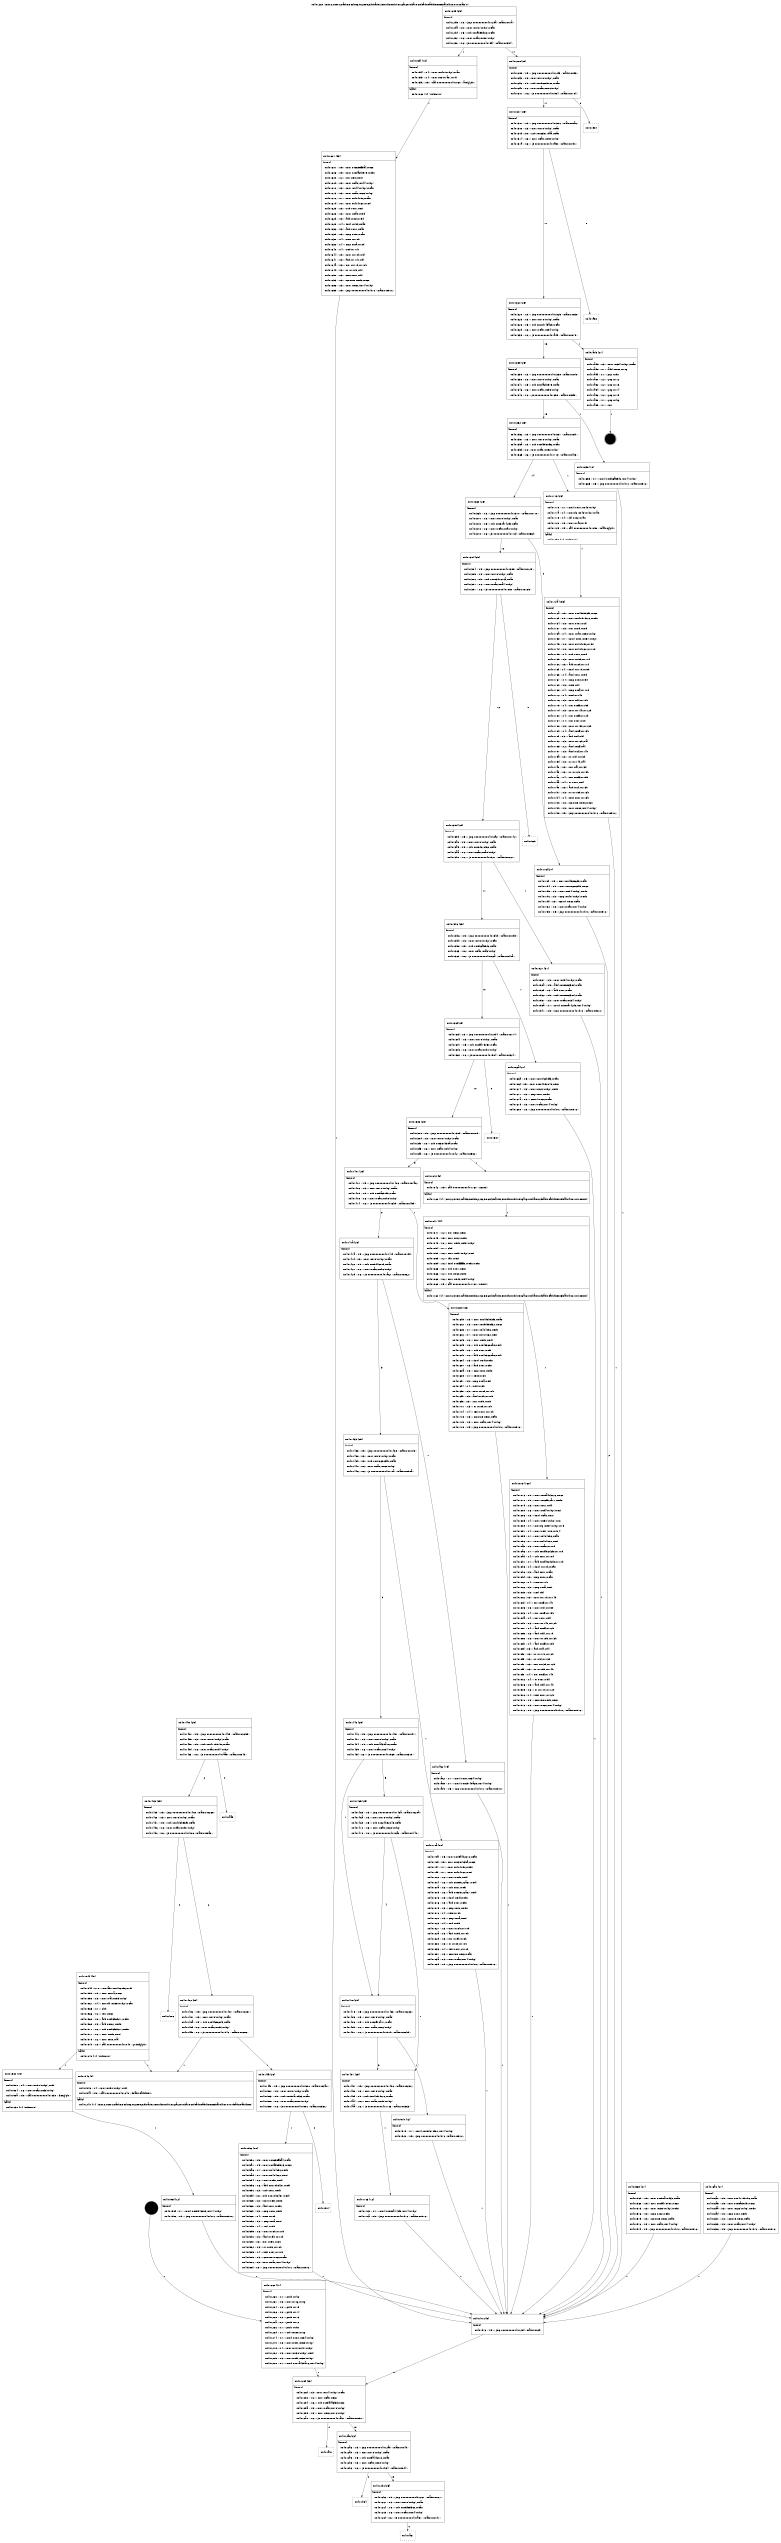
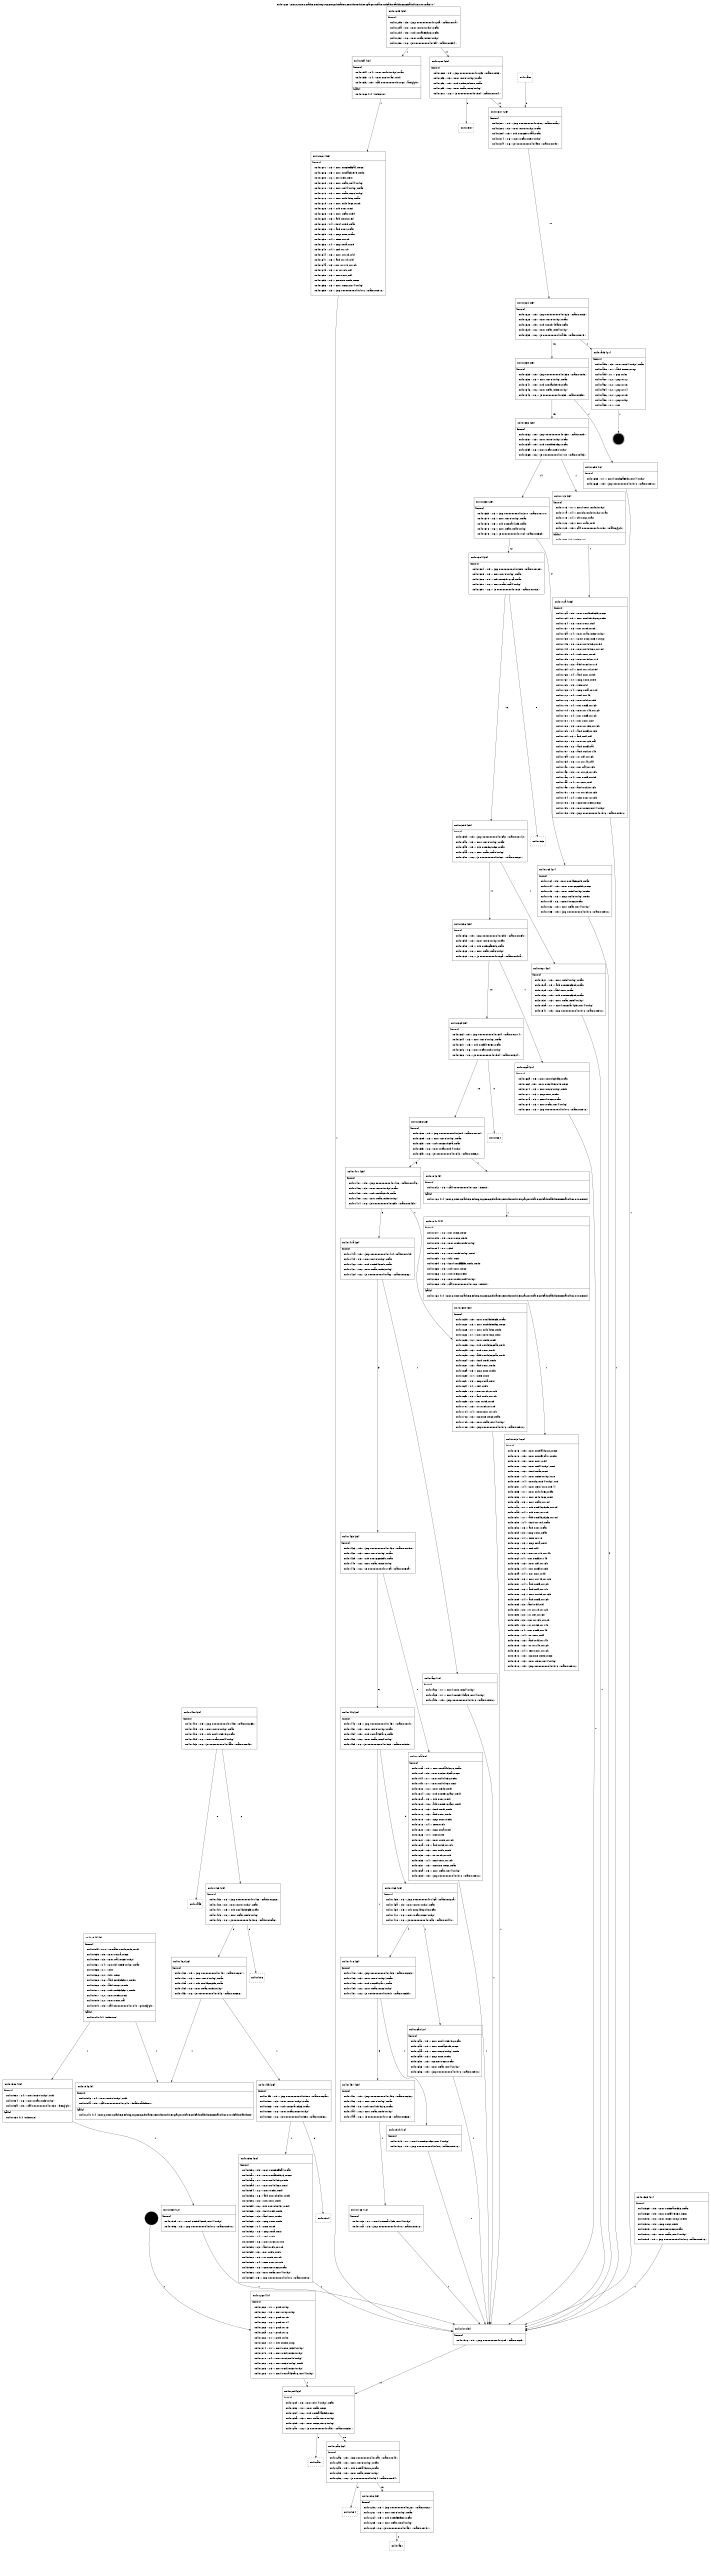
edge "0x401307 [25]" -> "0x401a50": reversed
edge "0x401465 [25]" -> "0x401497 [25]": now "0x401465 [25]" -> "0x4016a0 [27]"
edge "0x401873 [168]" -> "0x401b7c [5]": removed, label "1"
